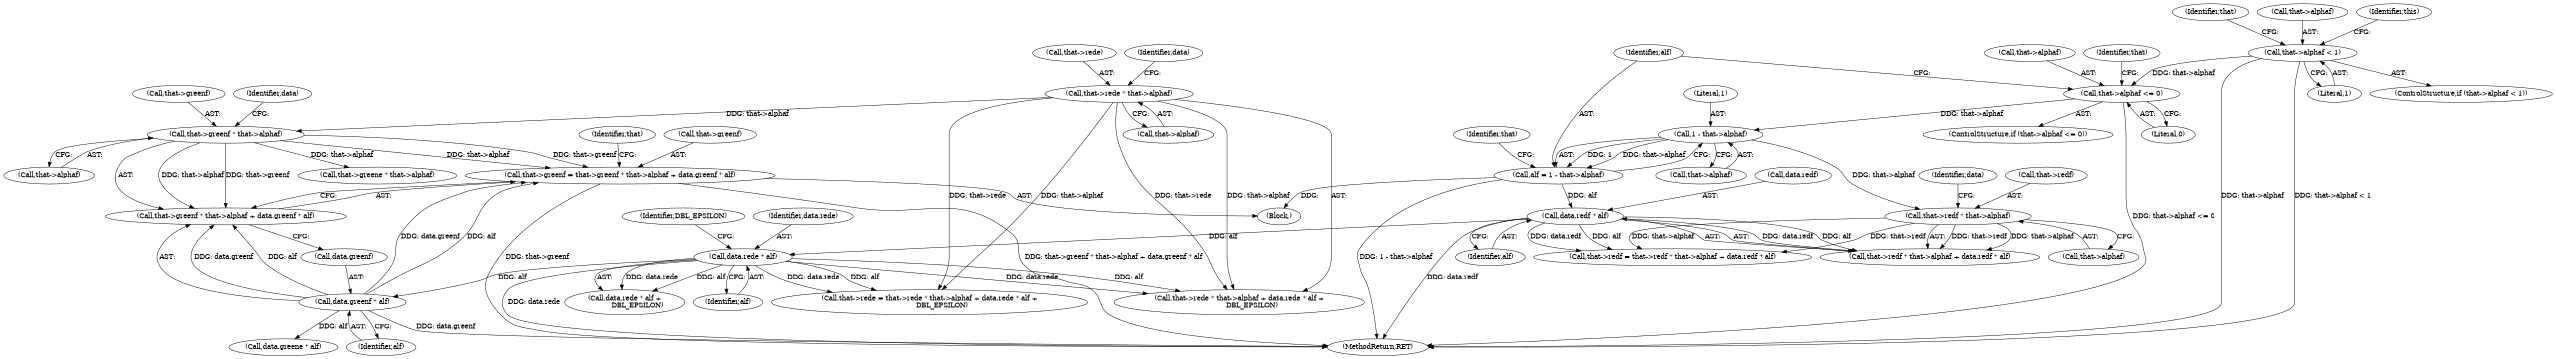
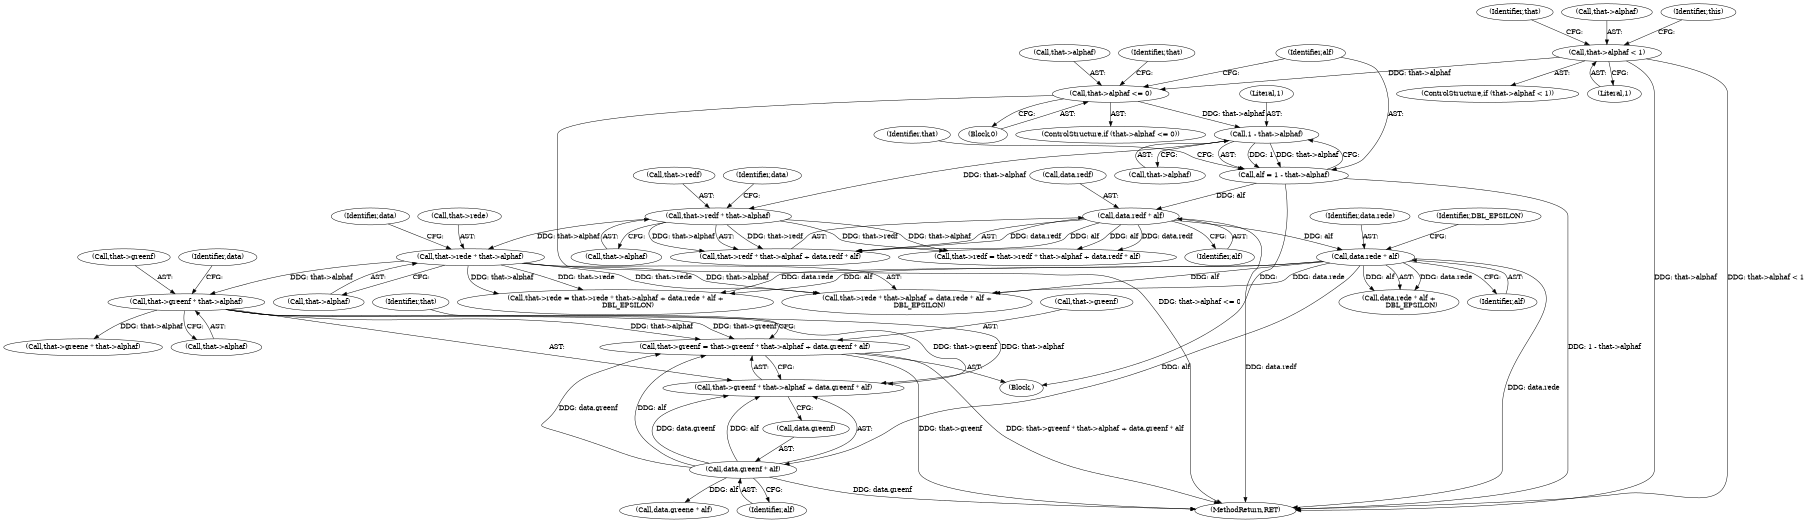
node "(Literal,0)": label "(Literal,0)" -> "(Block,0)"
edge "(Call,that->redf * that->alphaf)" -> "(Call,that->rede * that->alphaf)": added, label "DDG: that->alphaf"
